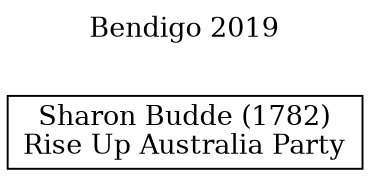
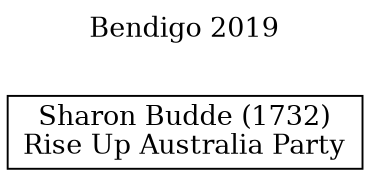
node "Sharon Budde (1782) Rise Up Australia Party": label "Sharon Budde (1782) Rise Up Australia Party" -> "Sharon Budde (1732) Rise Up Australia Party"
